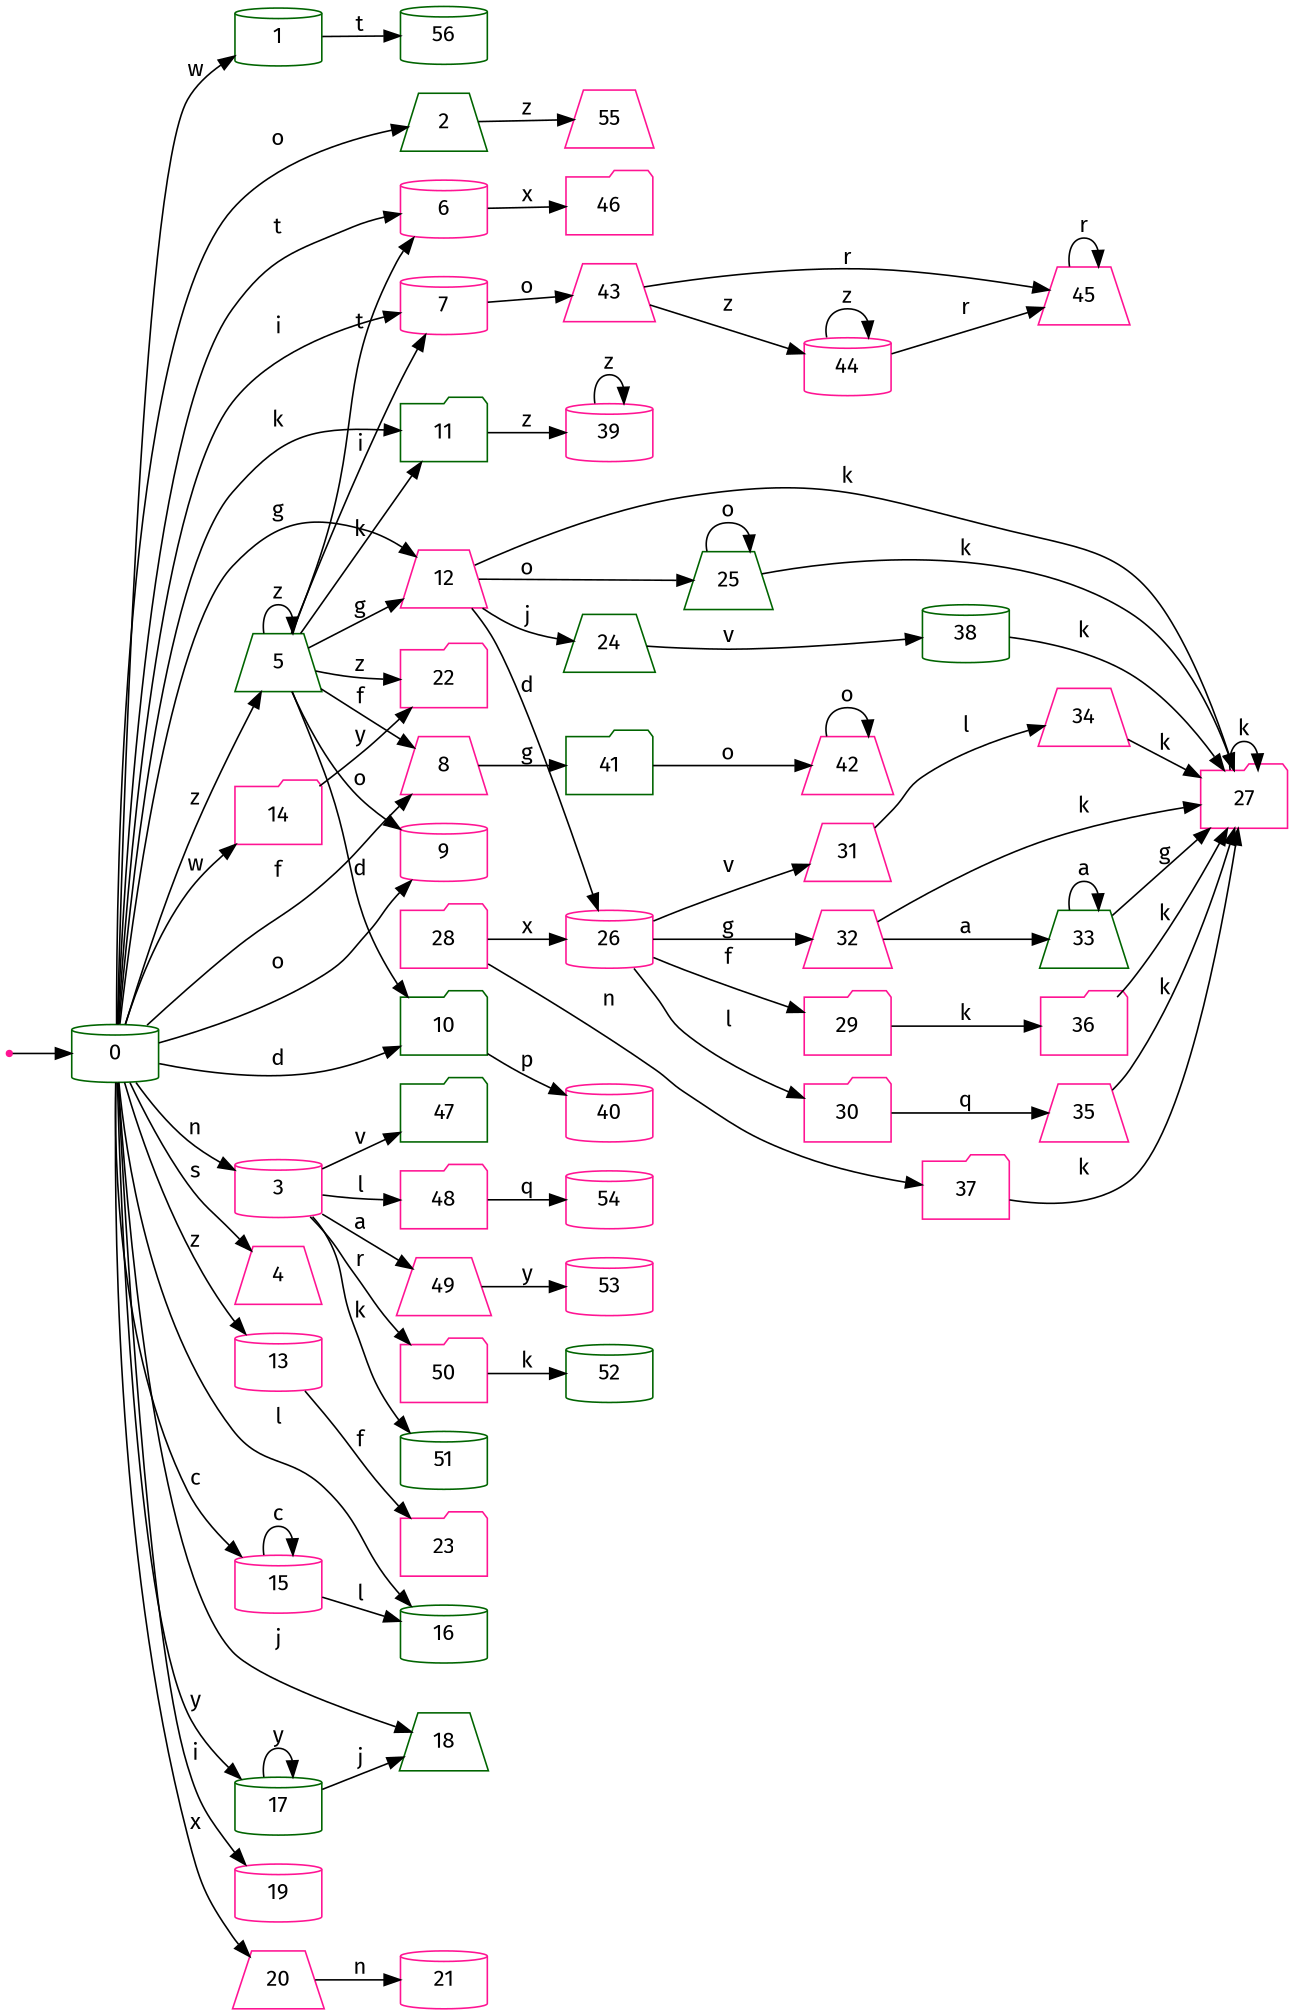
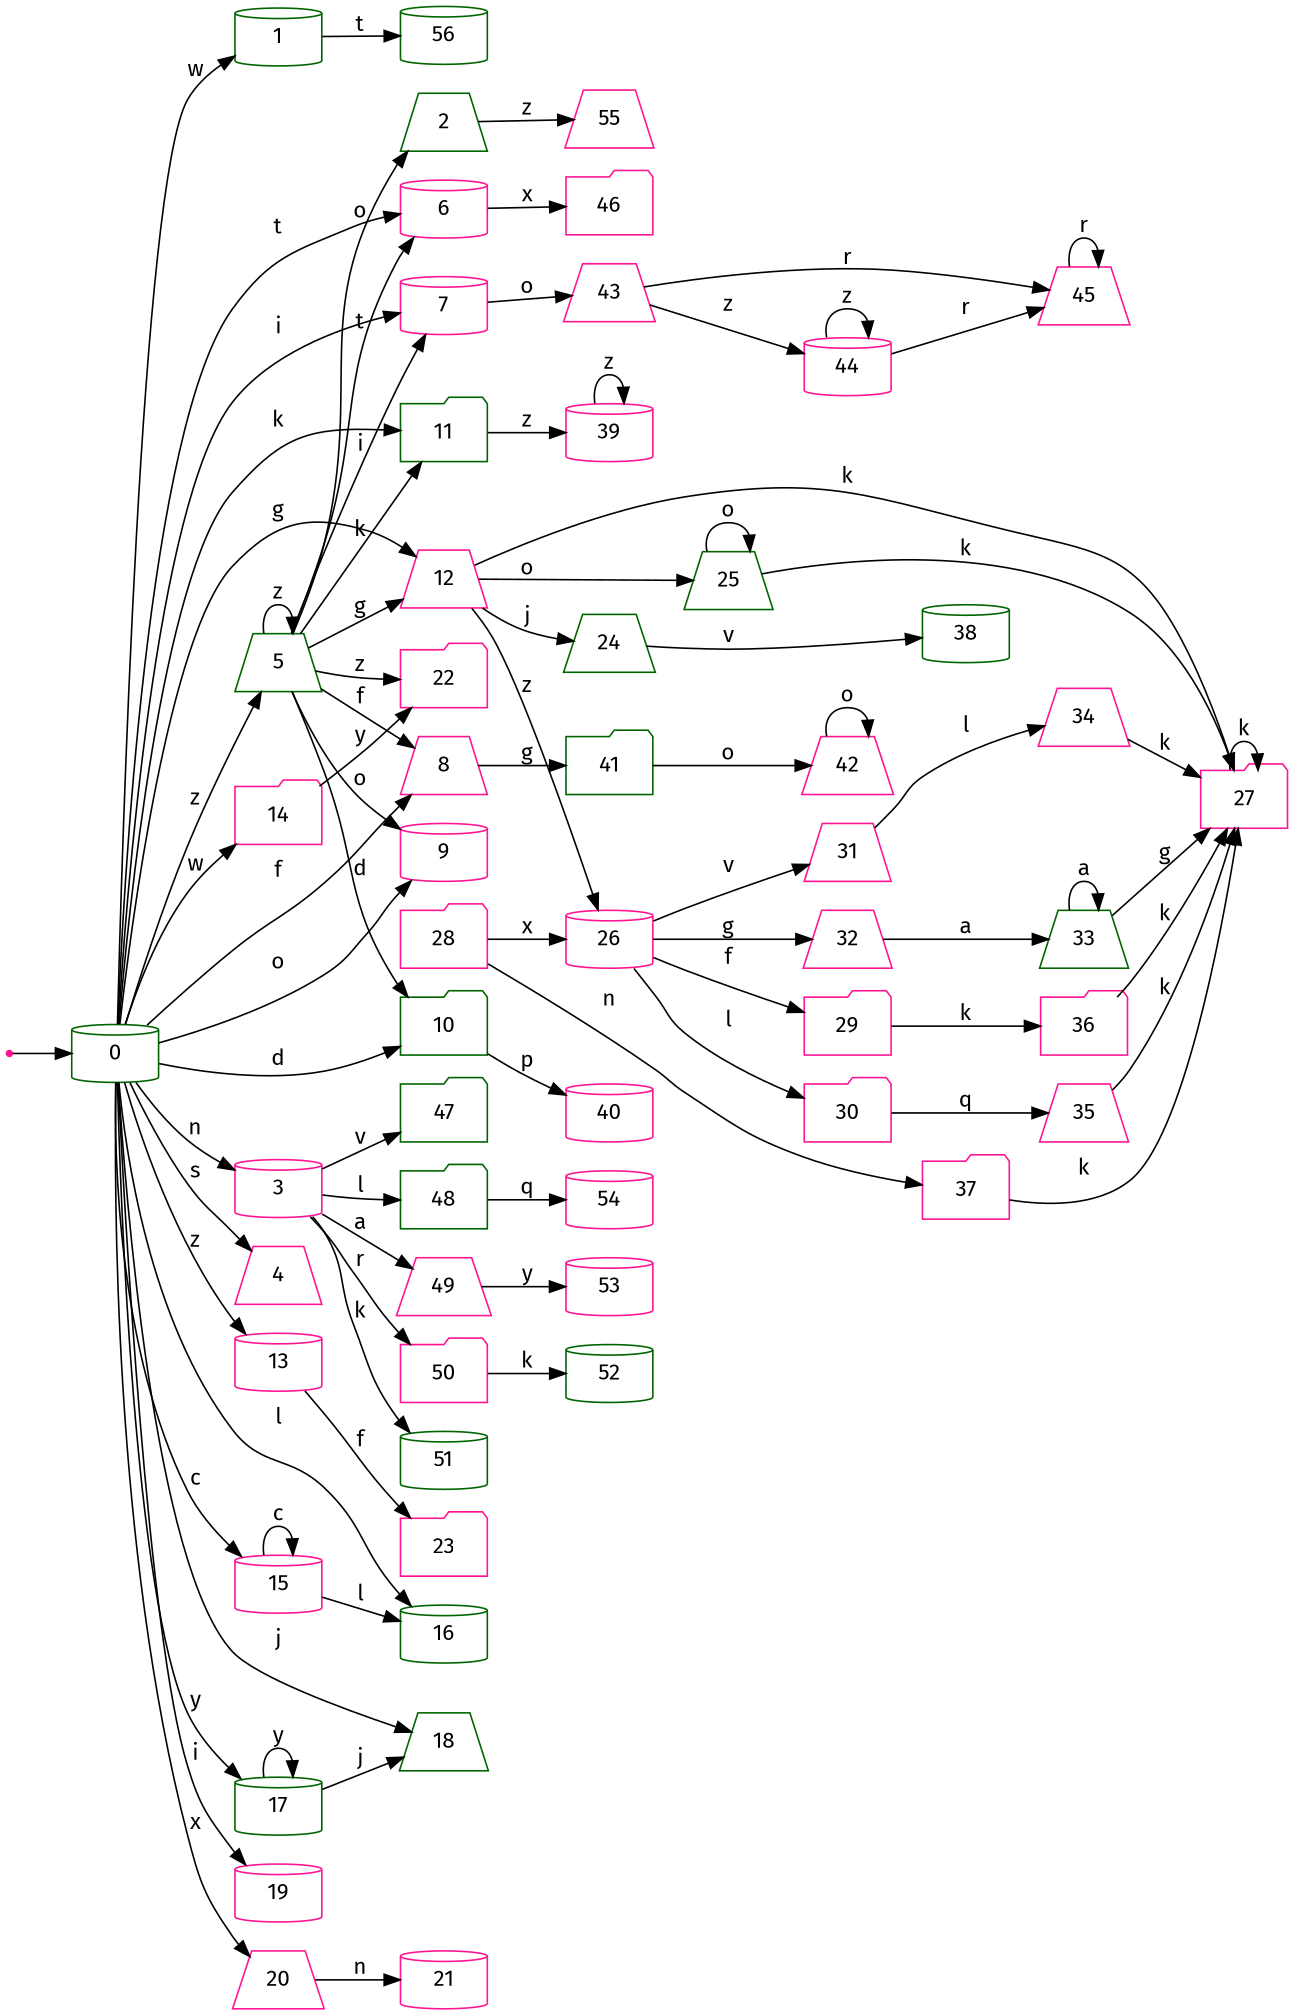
edge "0" -> "2": now "5" -> "2"
edge "38" -> "27": removed, label "k"
edge "12" -> "26": label "d" -> "z"
edge "32" -> "27": removed, label "k"
node "48": color deeppink -> darkgreen
